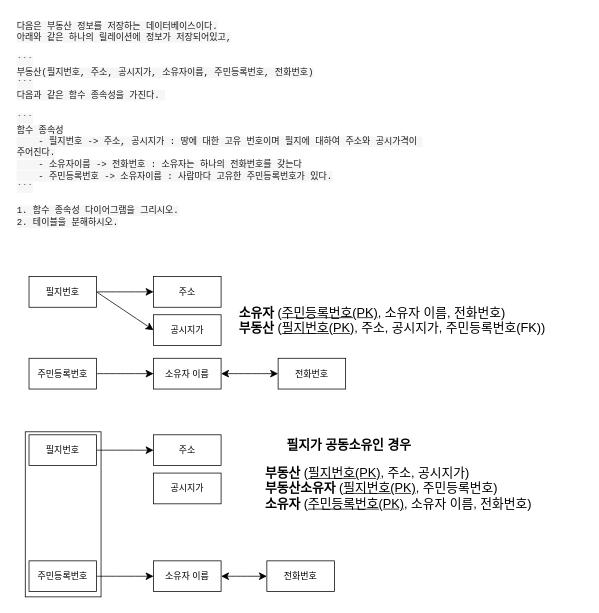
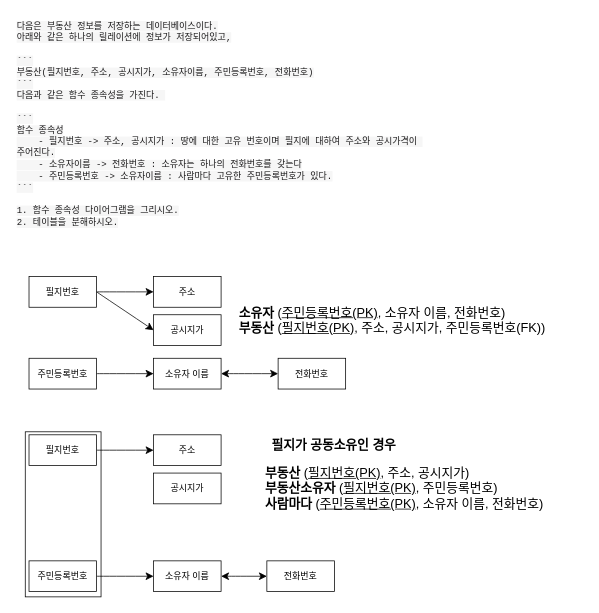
node "필지가 공동소유인 경우": moved (348, 446) -> (333, 446)
node "부동산 (필지번호(PK), 주소, 공시지가) 부동산소유자 (필지번호(PK), 주민등록번호) 소유자 (주민등록번호(PK), 소유자 이름, 전화번호)": label "부동산 (필지번호(PK), 주소, 공시지가) 부동산소유자 (필지번호(PK), 주민등록번호) 소유자 (주민등록번호(PK), 소유자 이름, 전화번호)" -> "부동산 (필지번호(PK), 주소, 공시지가) 부동산소유자 (필지번호(PK), 주민등록번호) 사람마다 (주민등록번호(PK), 소유자 이름, 전화번호)"
